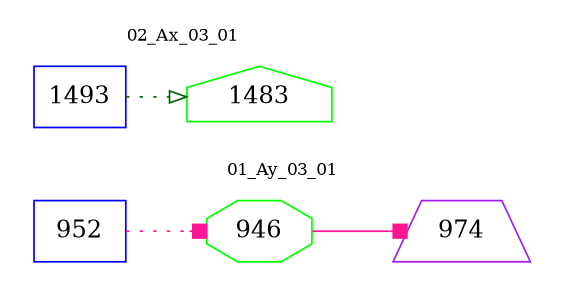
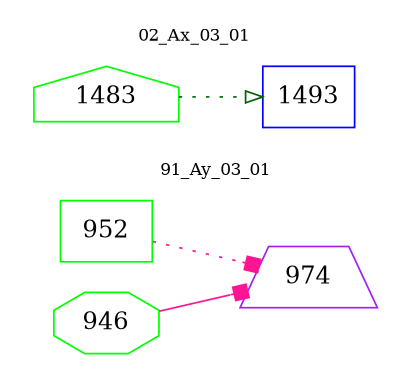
edge "1493" -> "1483": reversed
cluster "01_Ay_03_01": label "01_Ay_03_01" -> "91_Ay_03_01"
node "952": color blue -> green
edge "952" -> "946": now "952" -> "974"
